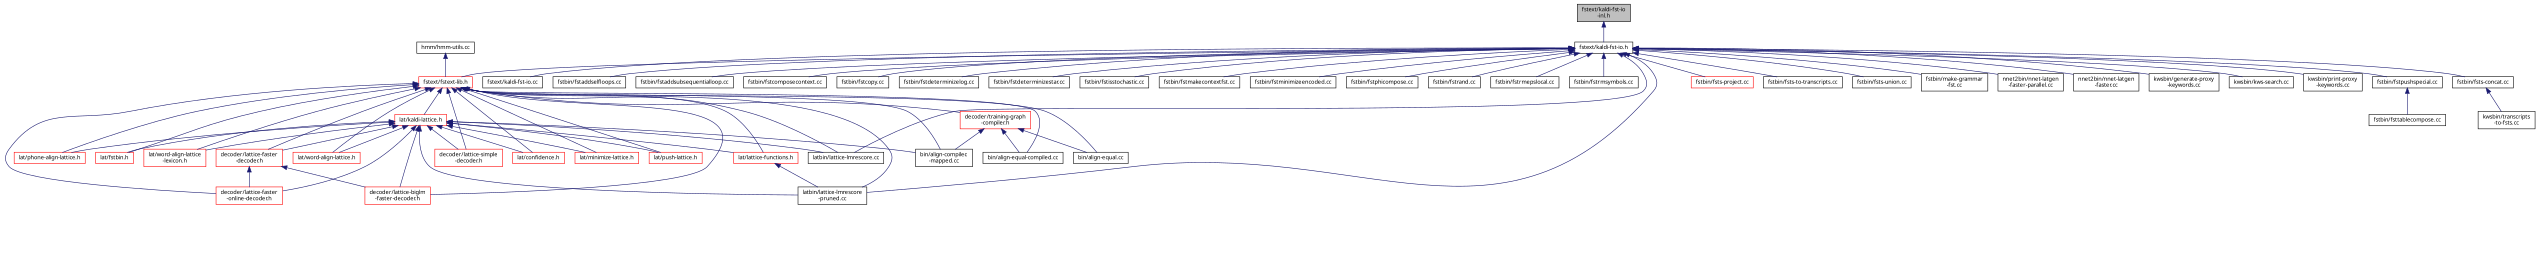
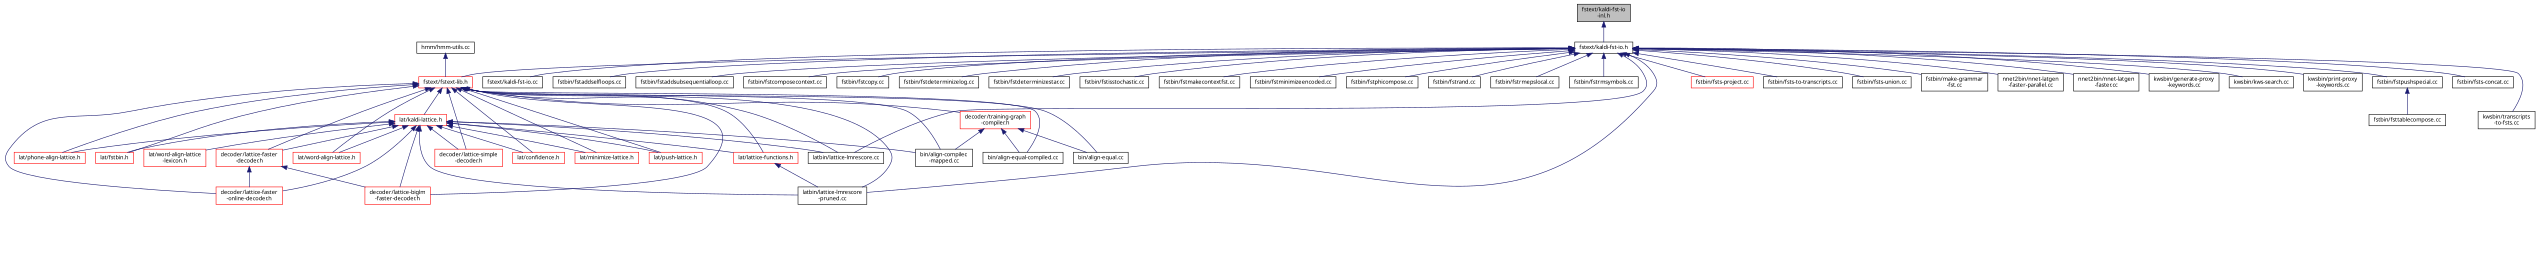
edge "kwsbin/transcripts -to-fsts.cc" -> "fstbin/fsts-concat.cc": now "kwsbin/transcripts -to-fsts.cc" -> "fstext/kaldi-fst-io.h"
edge "lat/word-align-lattice -lexicon.h" -> "fstext/fstext-lib.h": removed
